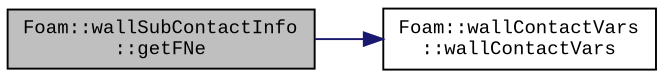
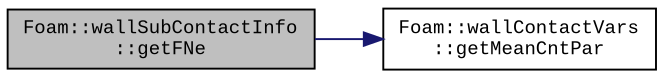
node "Foam::wallContactVars ::wallContactVars": label "Foam::wallContactVars ::wallContactVars" -> "Foam::wallContactVars ::getMeanCntPar"
